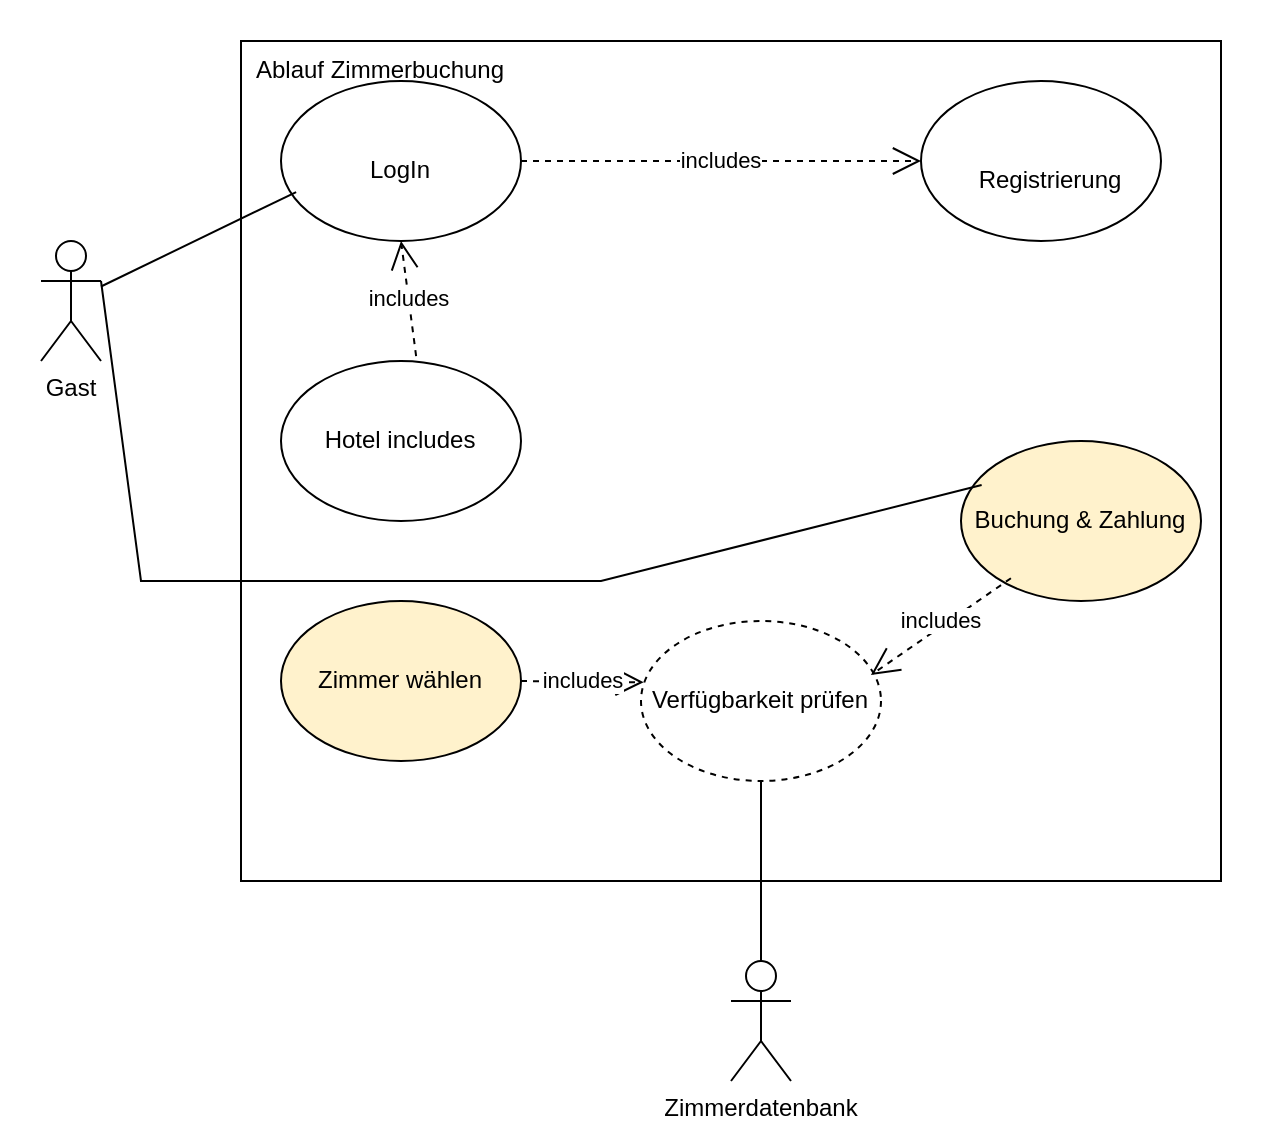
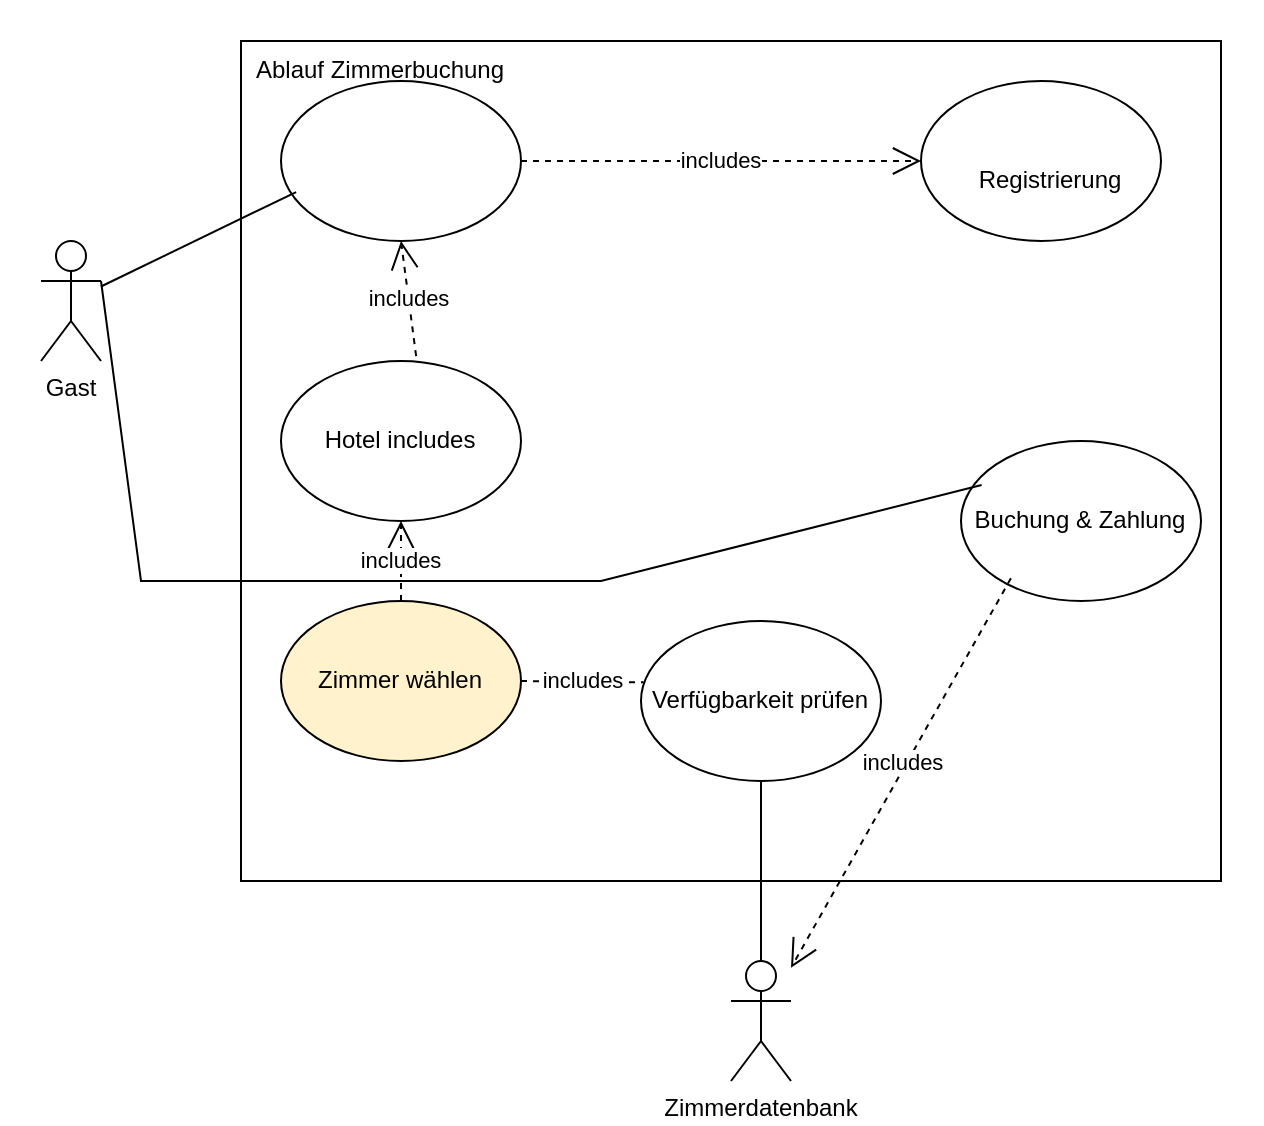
node "LogIn": removed
node "Buchung & Zahlung": fillcolor #fff2cc -> #ffffff
edge "Zimmer wählen" -> "Hotel includes": added, label "includes"
edge "Buchung & Zahlung" -> "Verfügbarkeit prüfen": now "Buchung & Zahlung" -> "Zimmerdatenbank"
edge "Zimmer wählen" -> "Verfügbarkeit prüfen": arrowhead open -> none
node "Verfügbarkeit prüfen": style dashed -> solid
